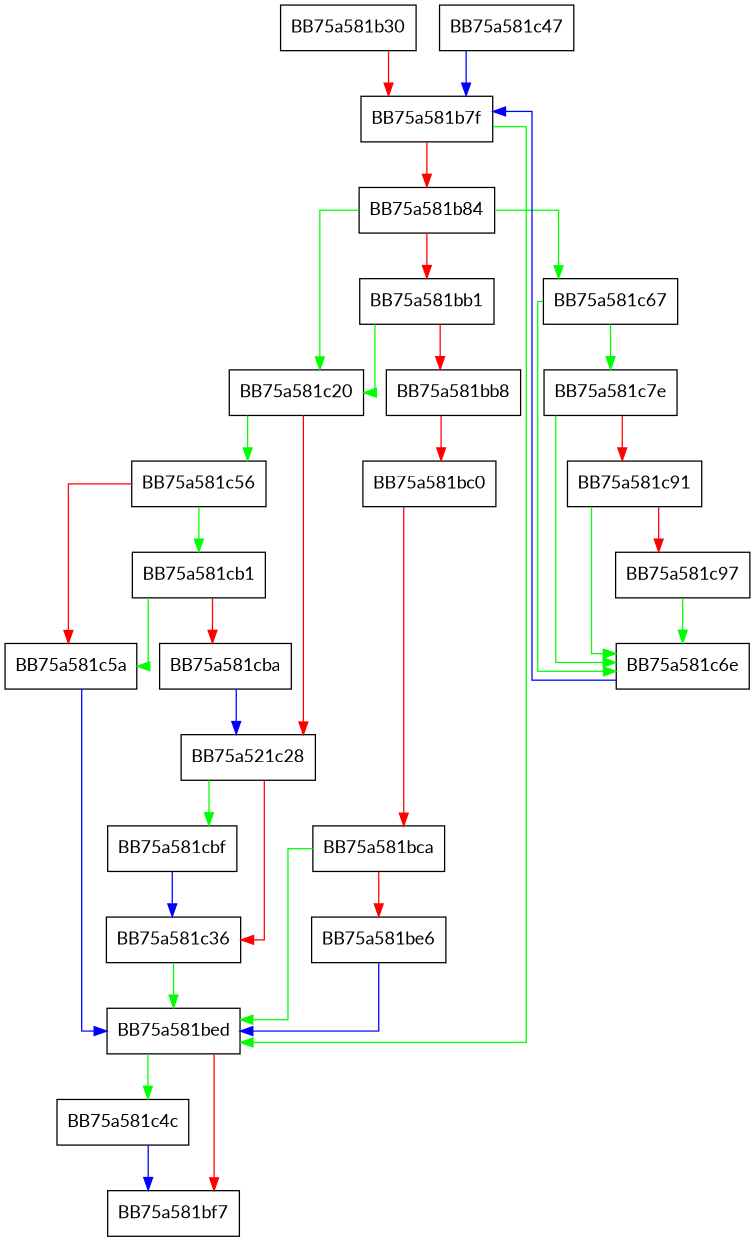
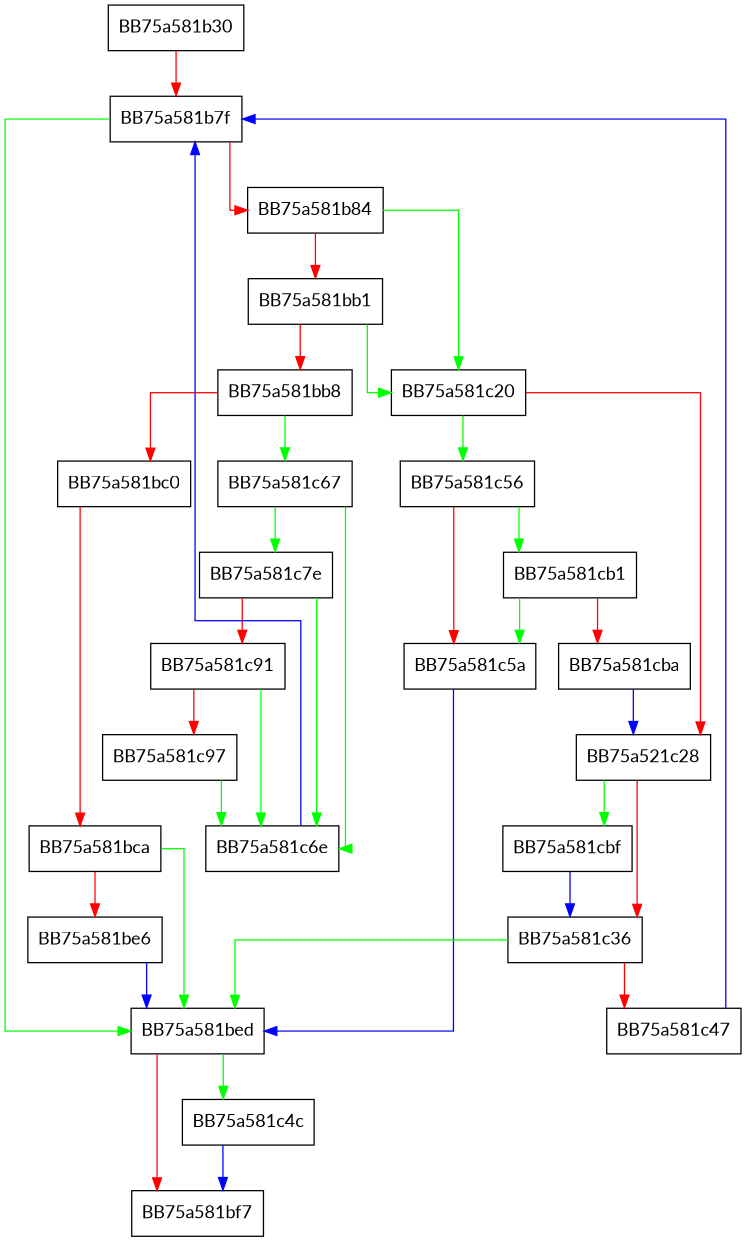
edge "BB75a581b84" -> "BB75a581c67": now "BB75a581bb8" -> "BB75a581c67"
edge "BB75a581c36" -> "BB75a581c47": added
